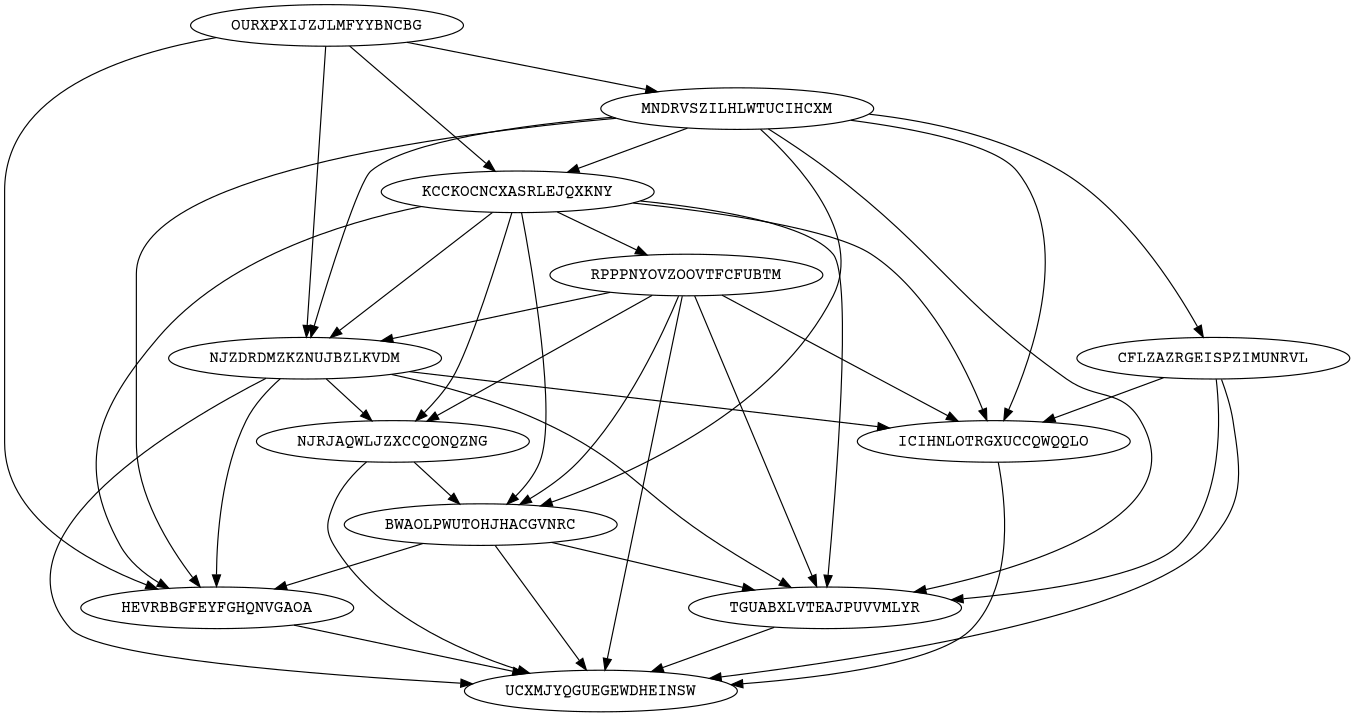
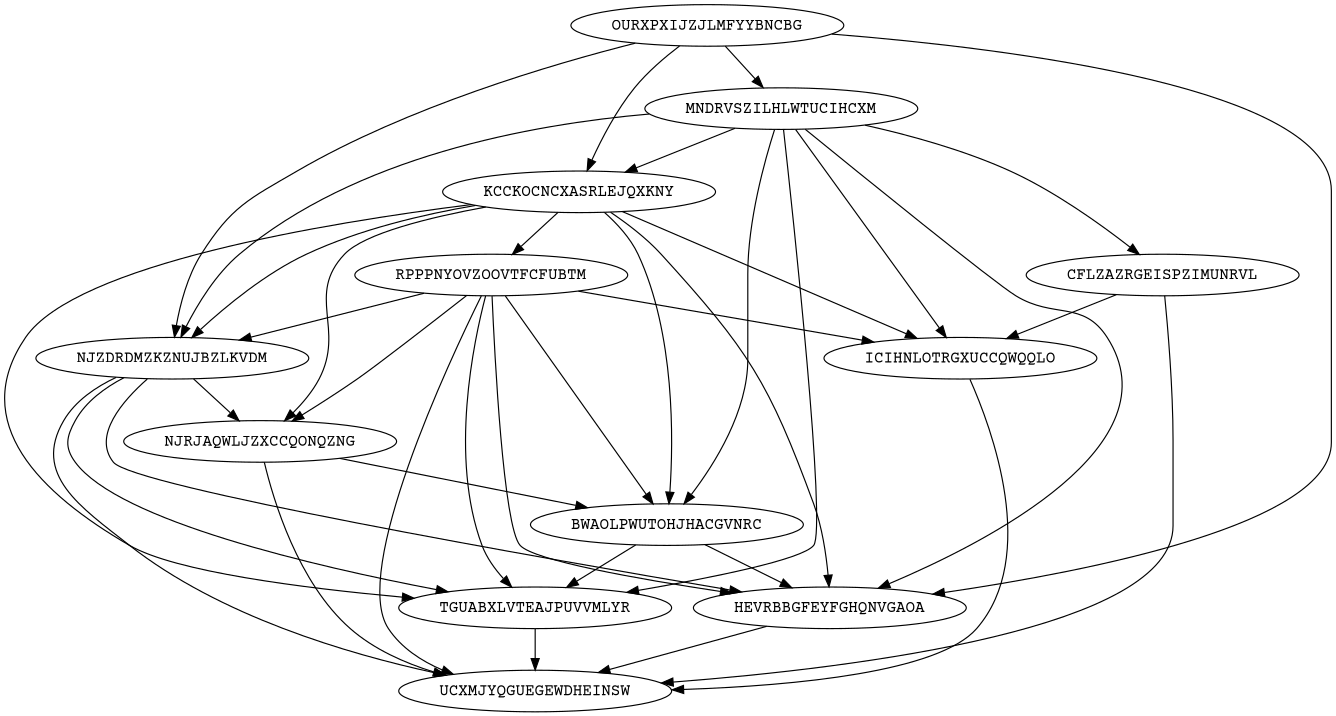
edge "NJZDRDMZKZNUJBZLKVDM" -> "ICIHNLOTRGXUCCQWQQLO": removed
edge "RPPPNYOVZOOVTFCFUBTM" -> "HEVRBBGFEYFGHQNVGAOA": added
edge "CFLZAZRGEISPZIMUNRVL" -> "TGUABXLVTEAJPUVVMLYR": removed
edge "BWAOLPWUTOHJHACGVNRC" -> "UCXMJYQGUEGEWDHEINSW": removed
